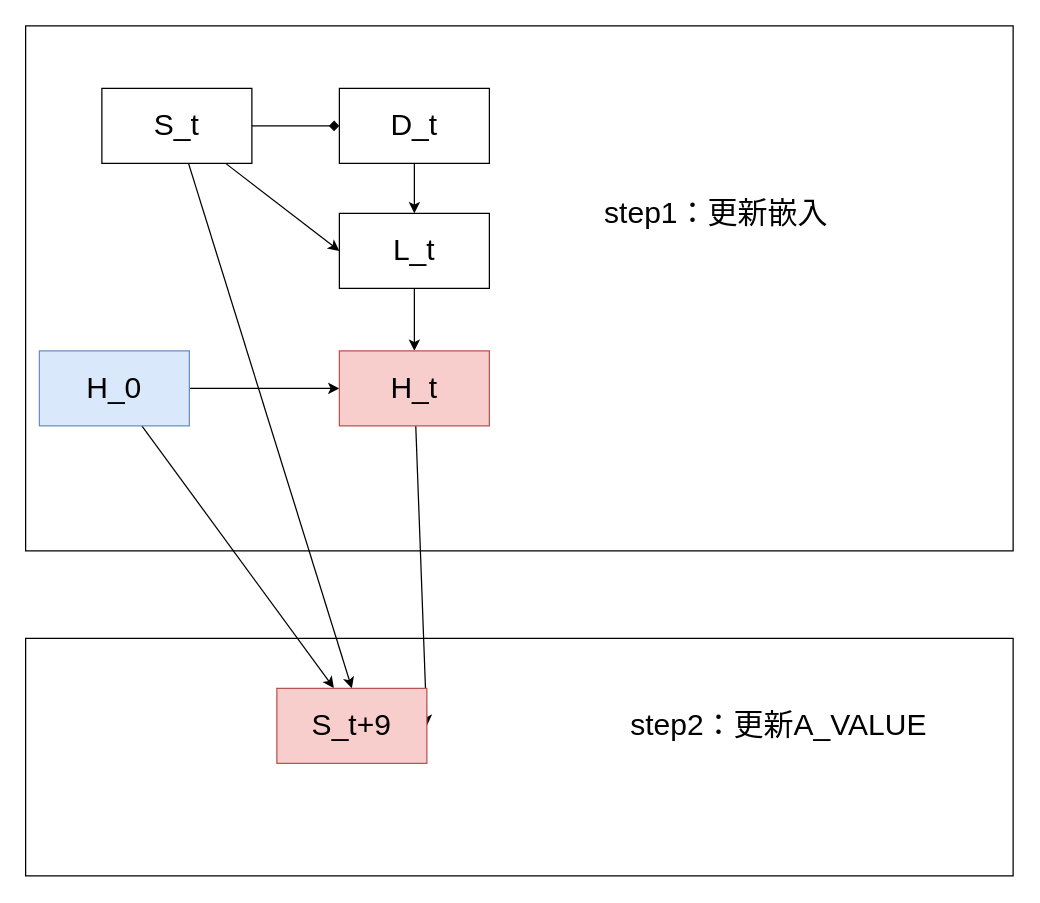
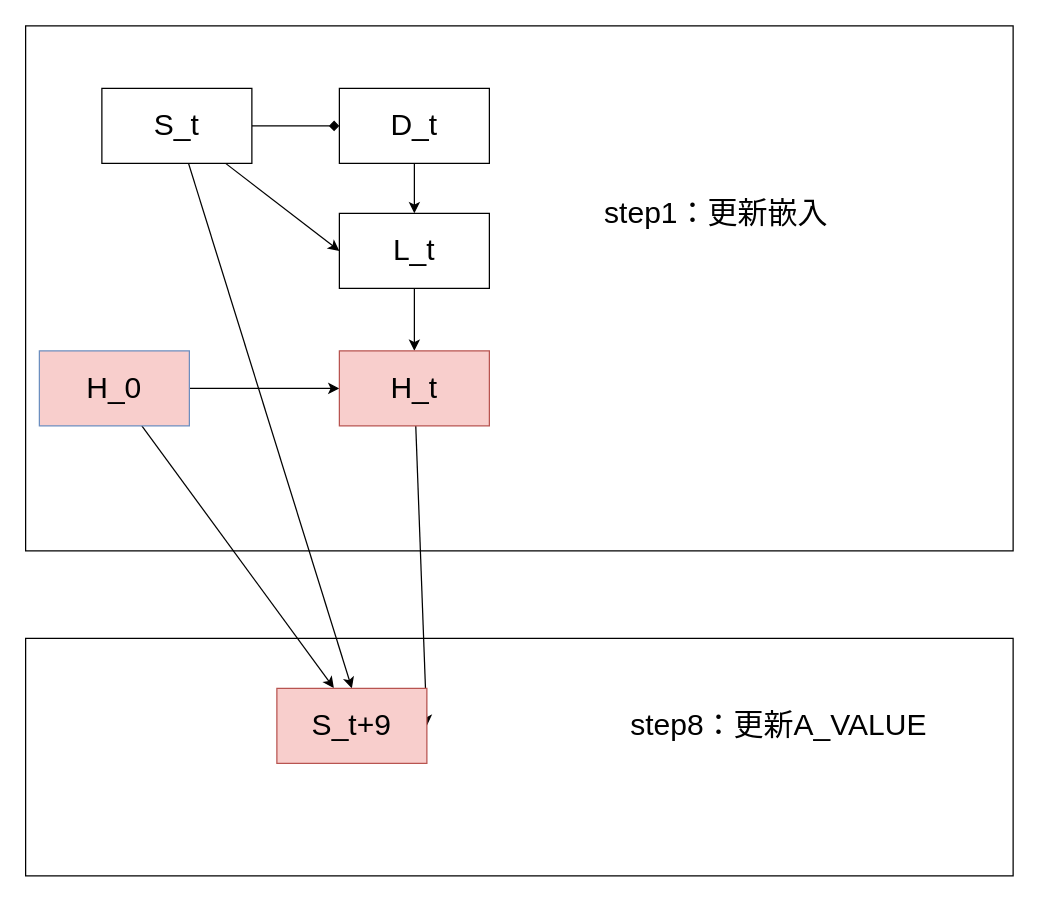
node "H_0": fillcolor #dae8fc -> #f8cecc
node "step2：更新A_VALUE": label "step2：更新A_VALUE" -> "step8：更新A_VALUE"
